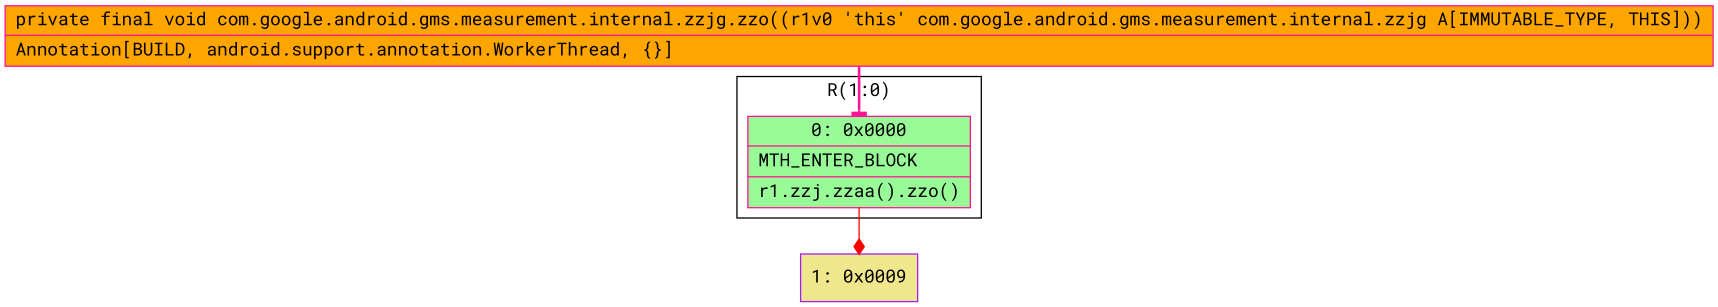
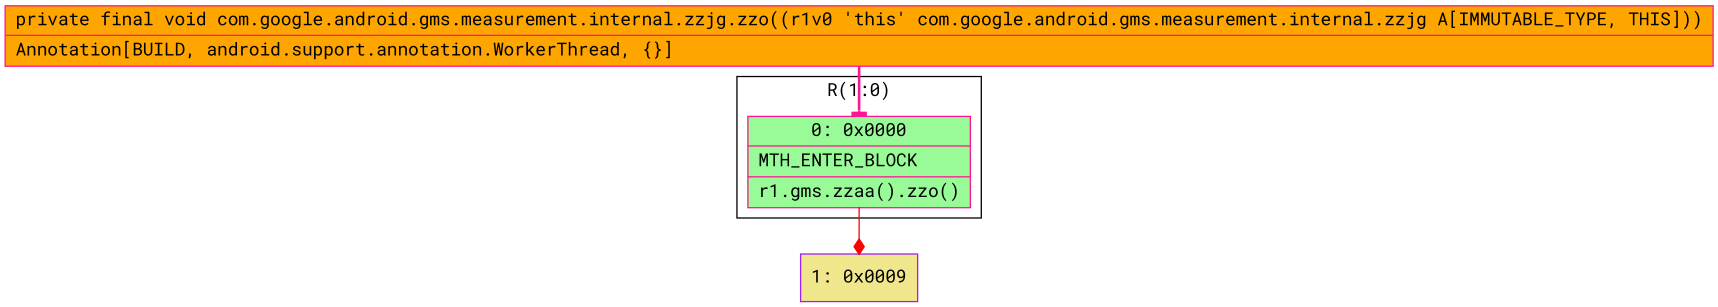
node "0: 0x0000": text "r1.zzj.zzaa().zzo()" -> "r1.gms.zzaa().zzo()"
